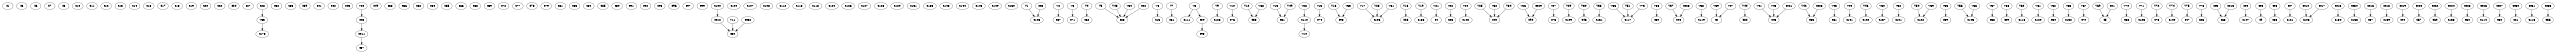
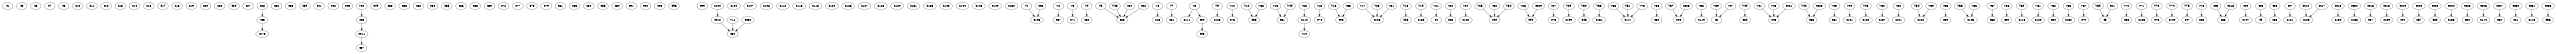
node "c97": removed
